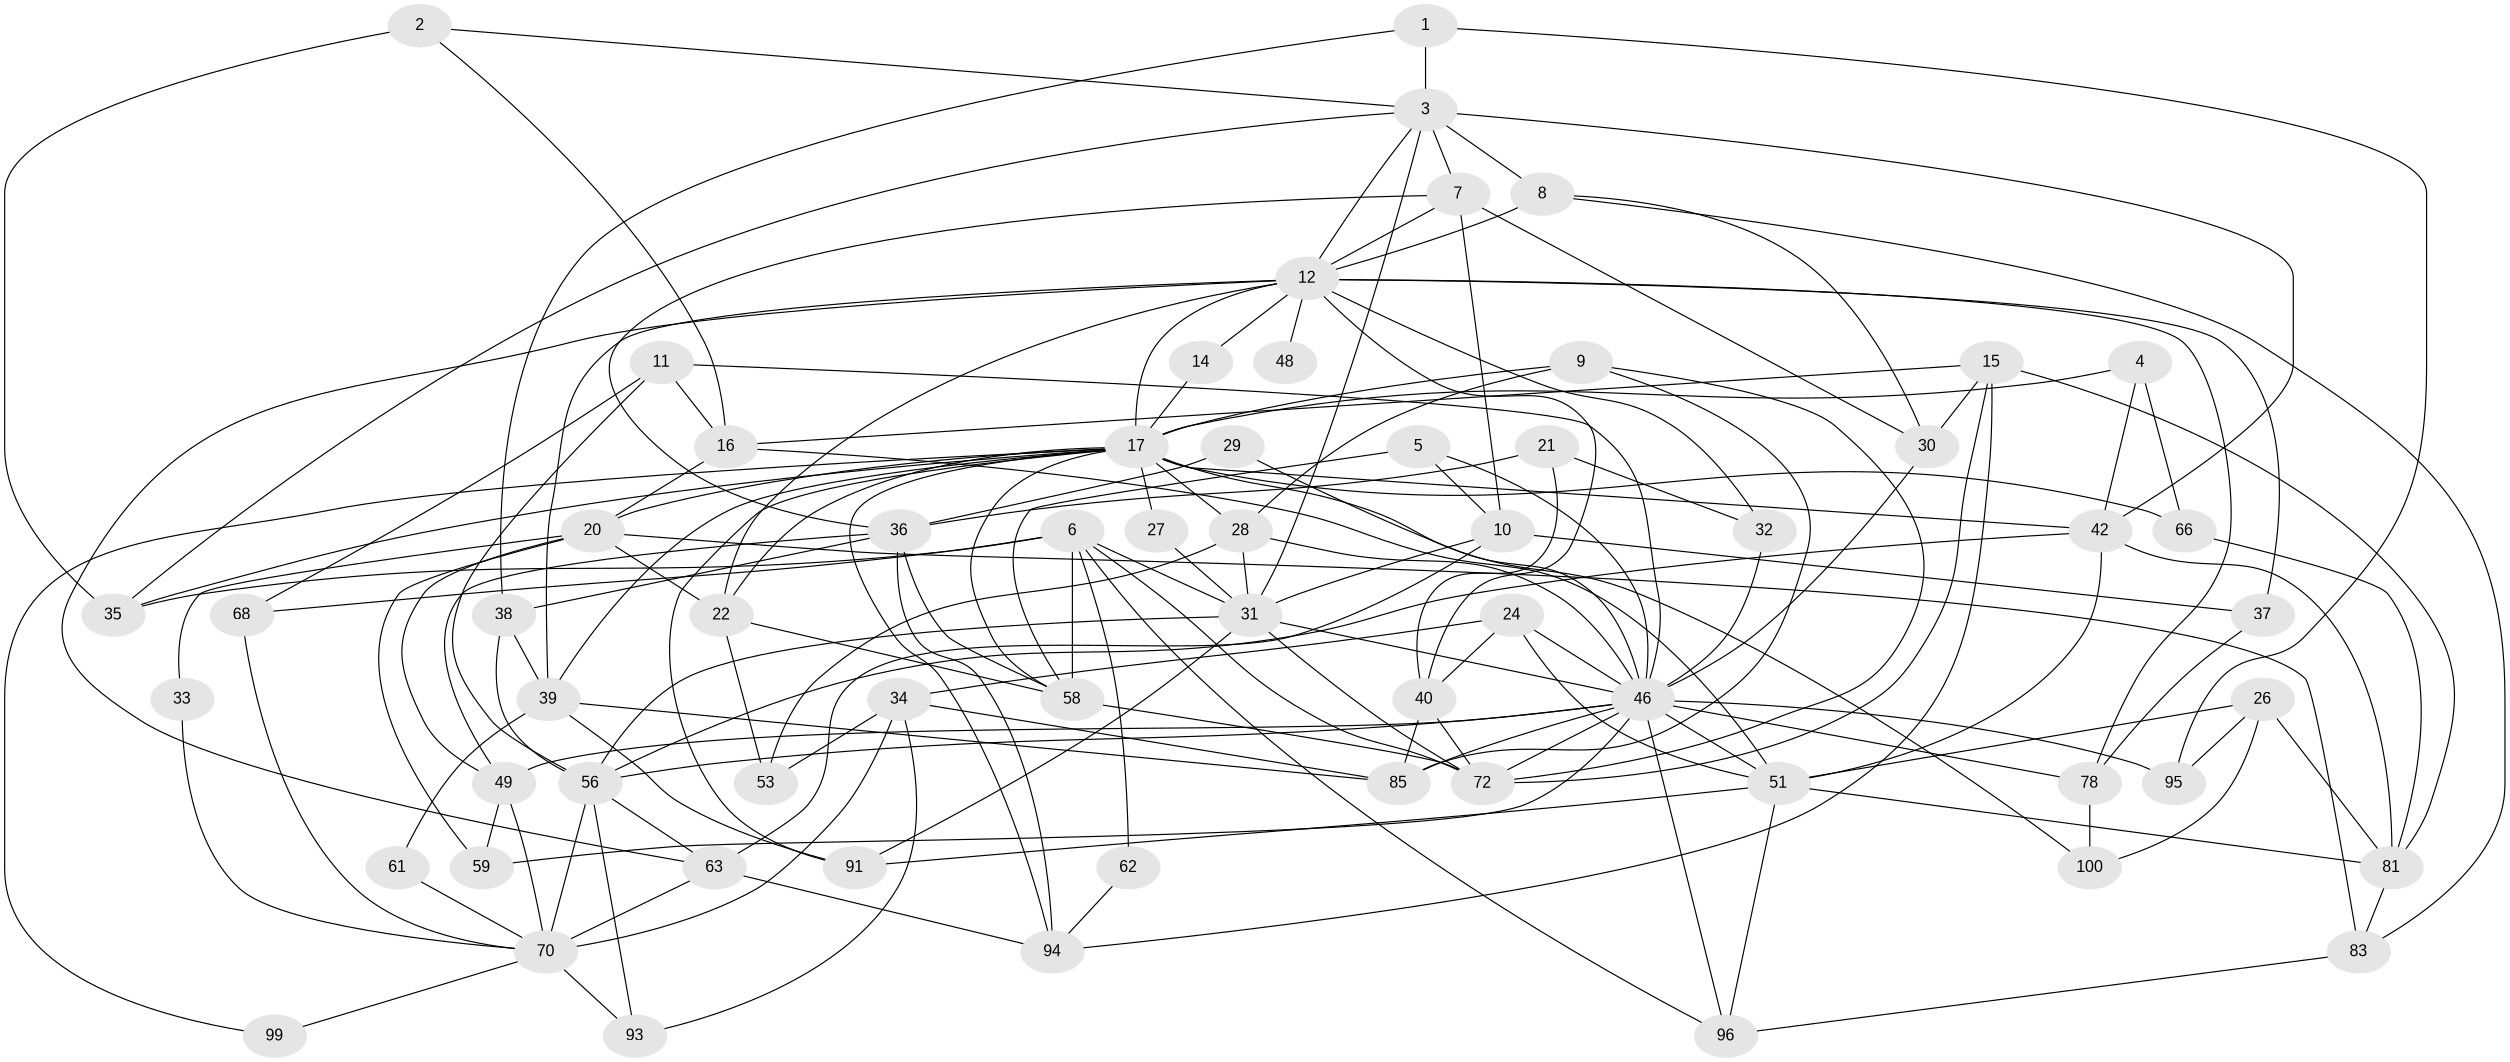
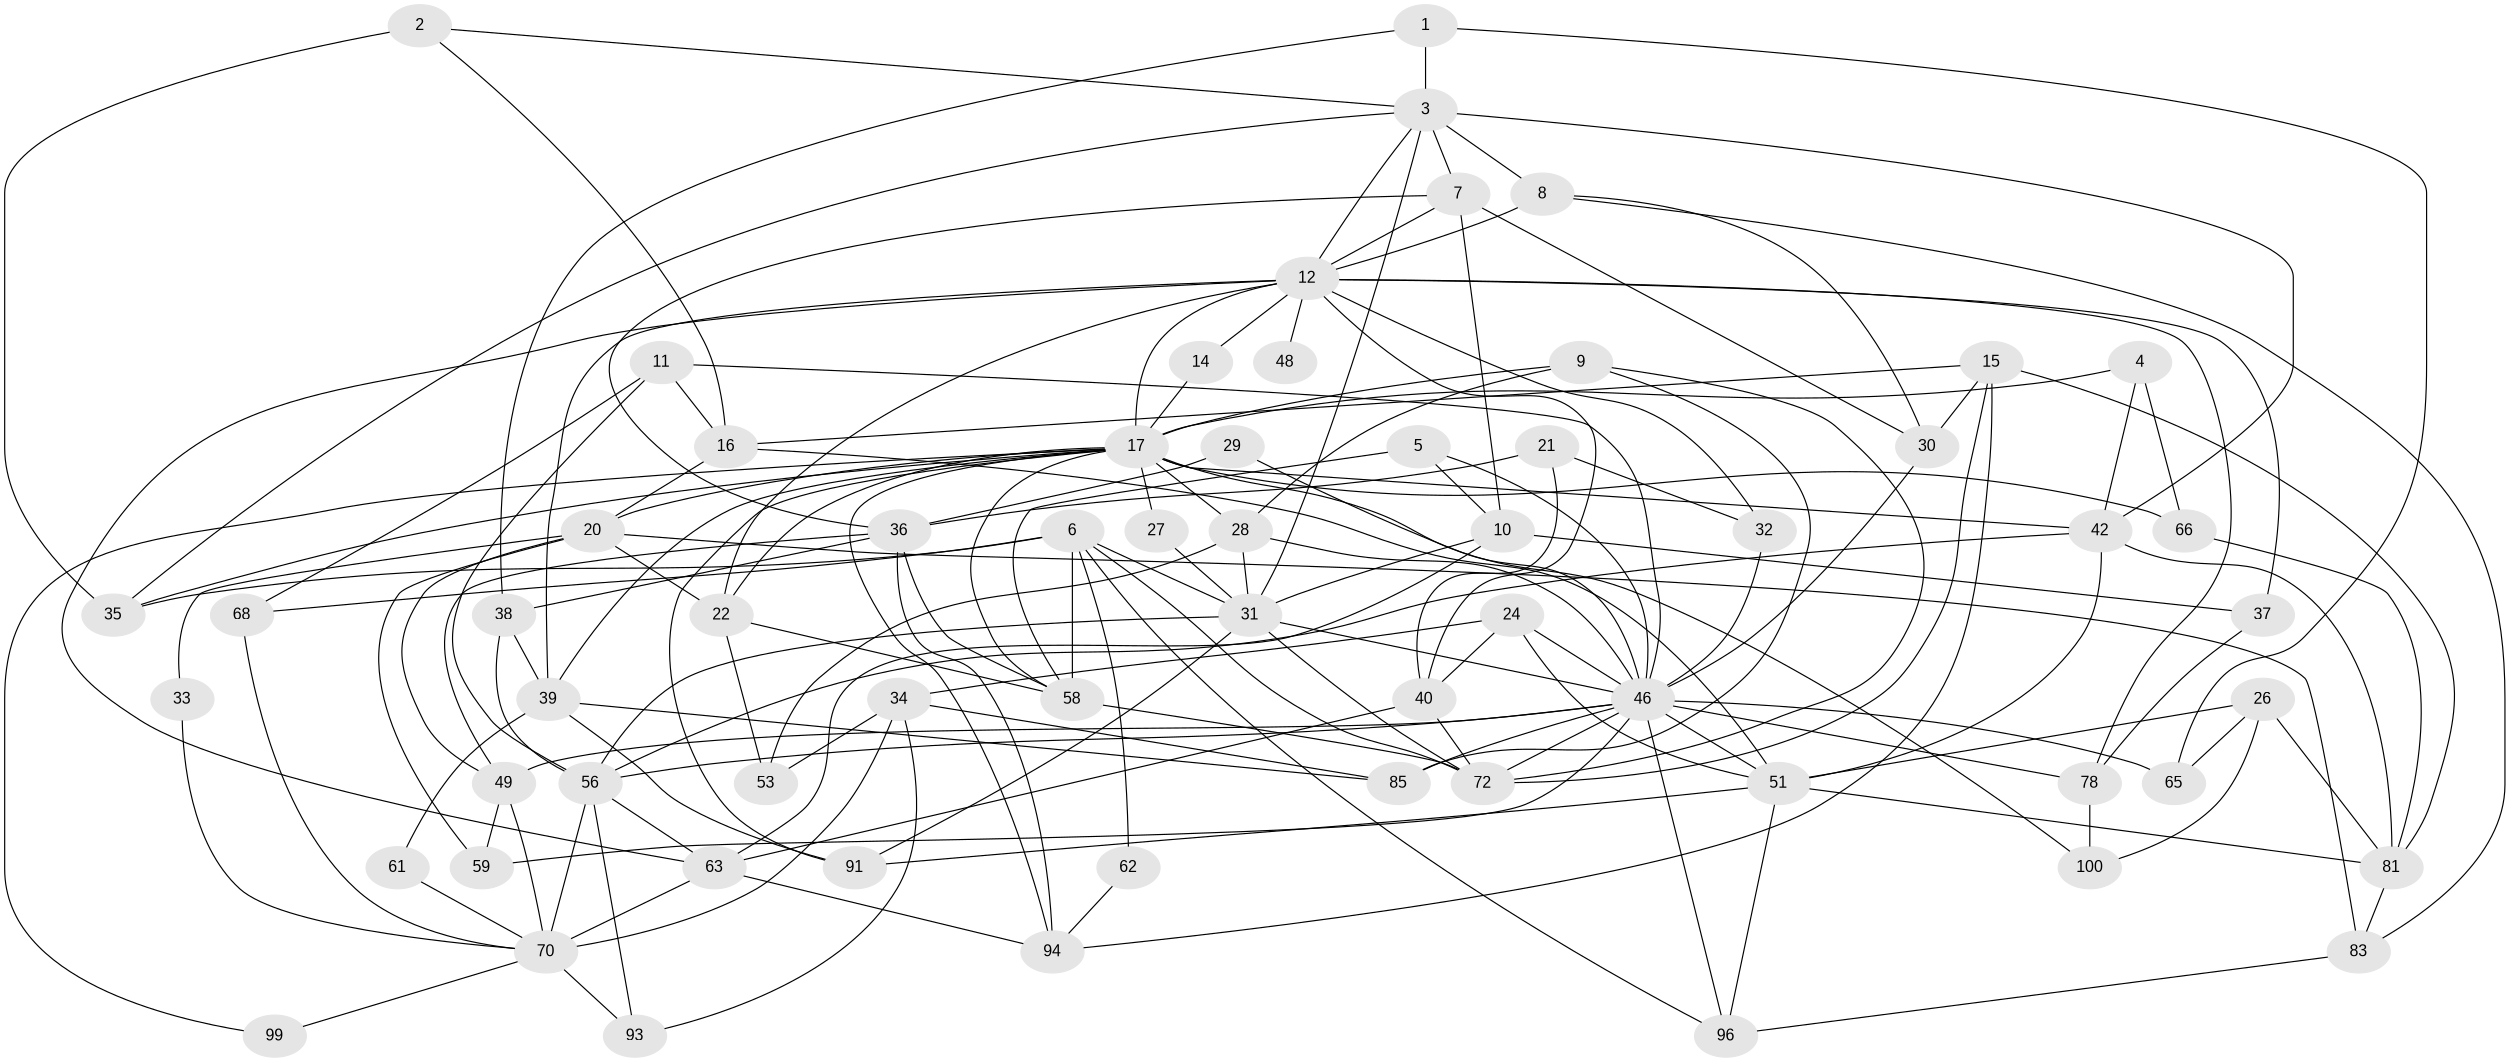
edge "40" -- "85": now "40" -- "63"
node "95": label "95" -> "65"
